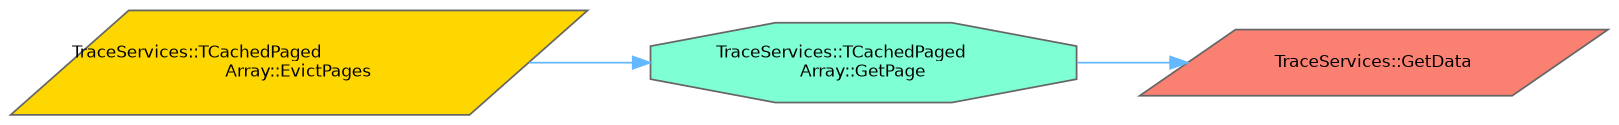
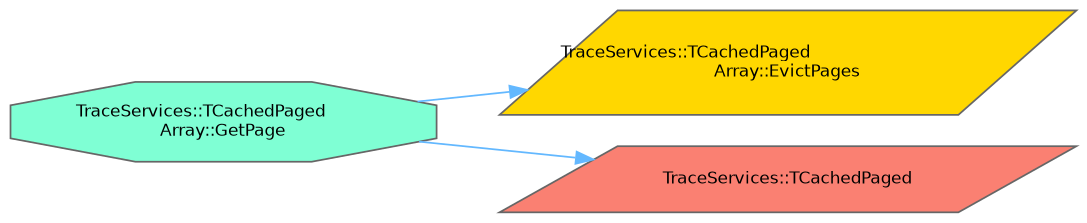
edge "TraceServices::TCachedPaged Array::EvictPages" -> "TraceServices::TCachedPaged Array::GetPage": reversed
node "TraceServices::GetData": label "TraceServices::GetData" -> "TraceServices::TCachedPaged"
